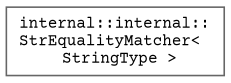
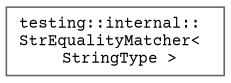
node "internal::internal:: StrEqualityMatcher< StringType >": label "internal::internal:: StrEqualityMatcher< StringType >" -> "testing::internal:: StrEqualityMatcher< StringType >"
